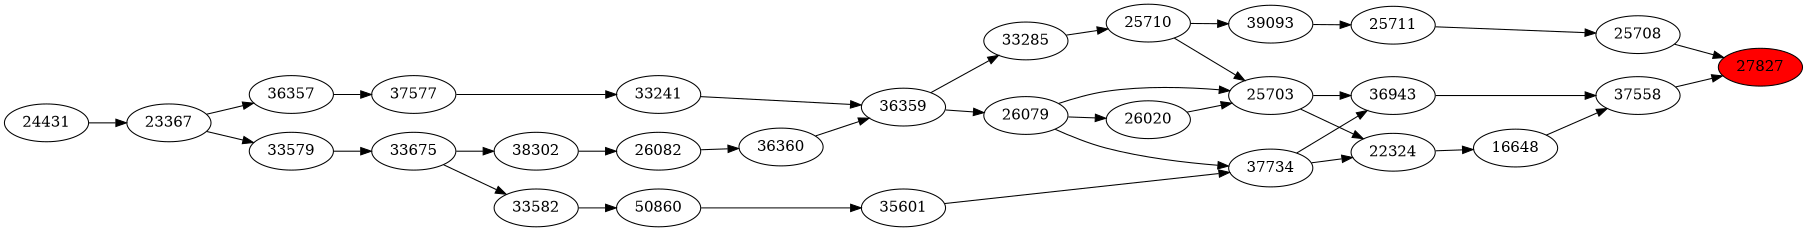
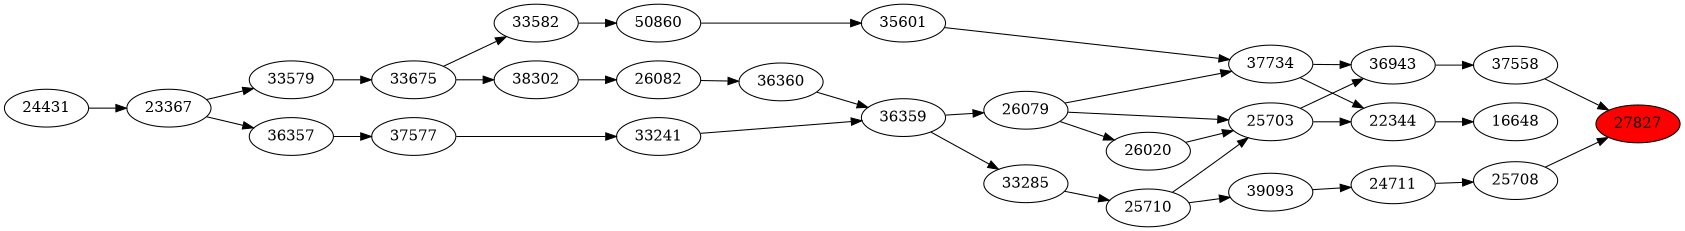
node "25711": label "25711" -> "24711"
edge "16648" -> "37558": removed
node "22324": label "22324" -> "22344"
